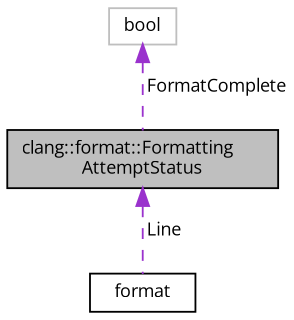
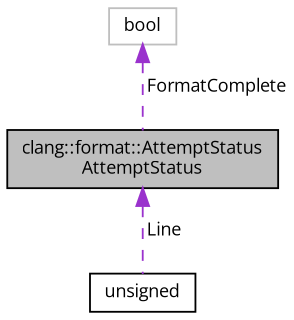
node "clang::format::Formatting AttemptStatus": label "clang::format::Formatting AttemptStatus" -> "clang::format::AttemptStatus AttemptStatus"
node "format": label "format" -> "unsigned"
